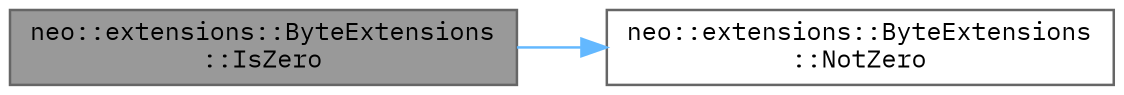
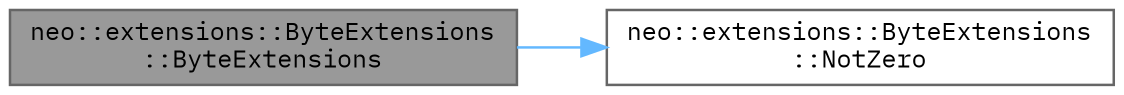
node "neo::extensions::ByteExtensions ::IsZero": label "neo::extensions::ByteExtensions ::IsZero" -> "neo::extensions::ByteExtensions ::ByteExtensions"
